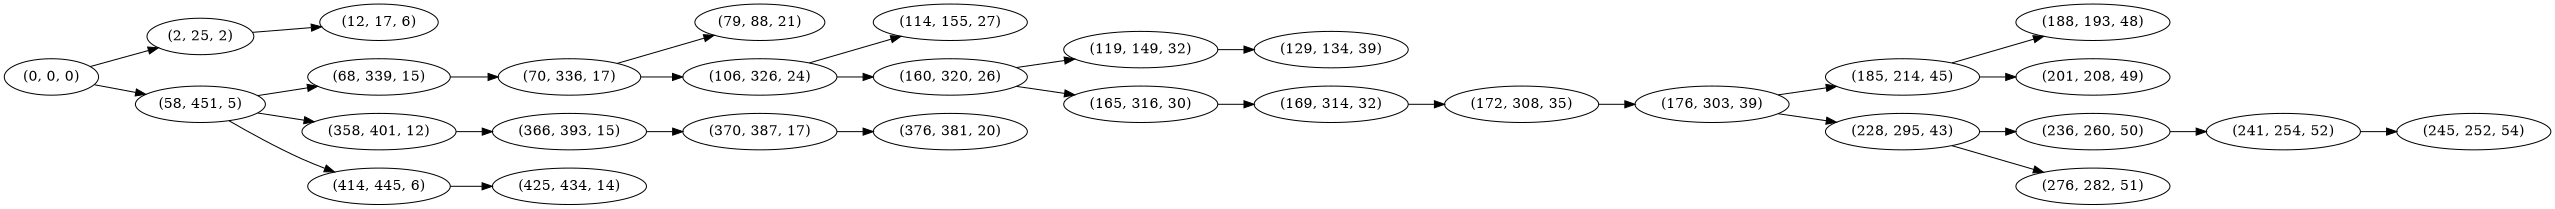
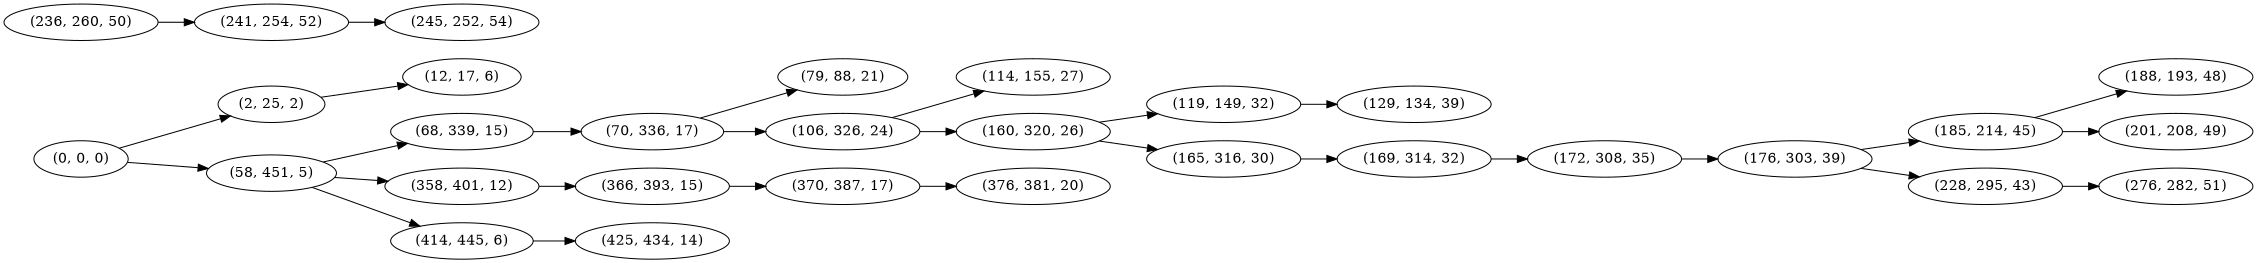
edge "(228, 295, 43)" -> "(236, 260, 50)": removed
